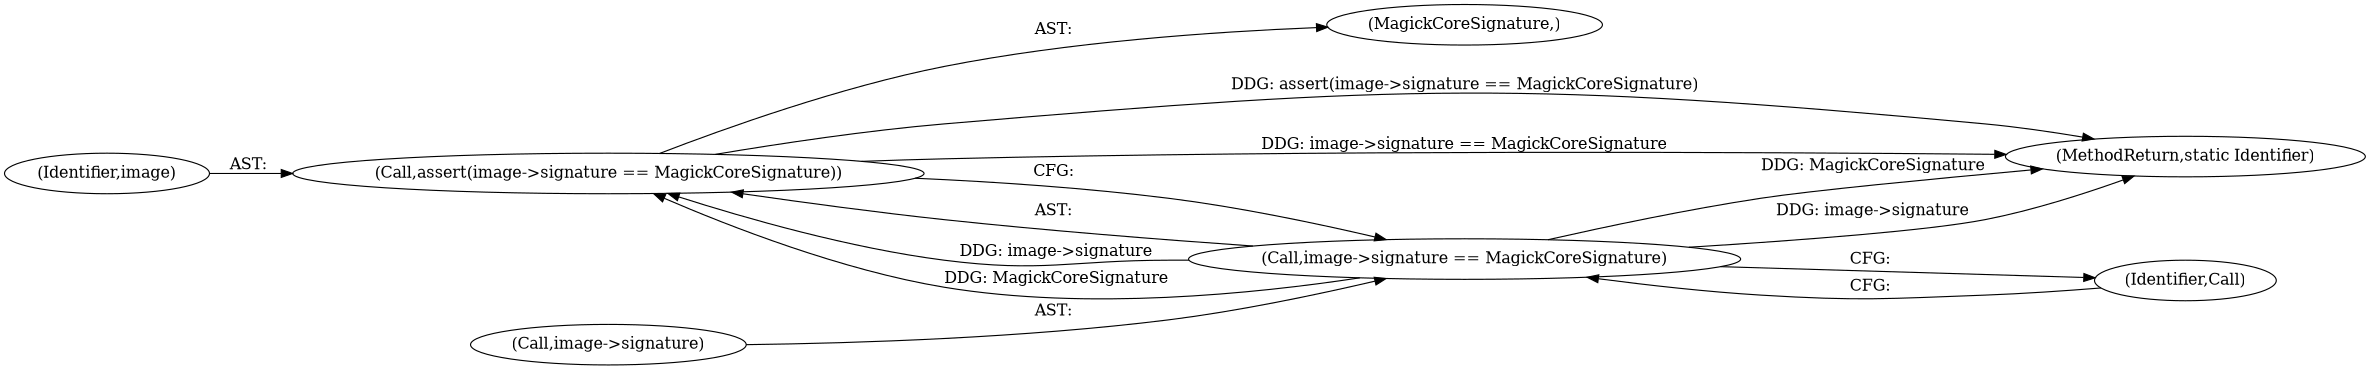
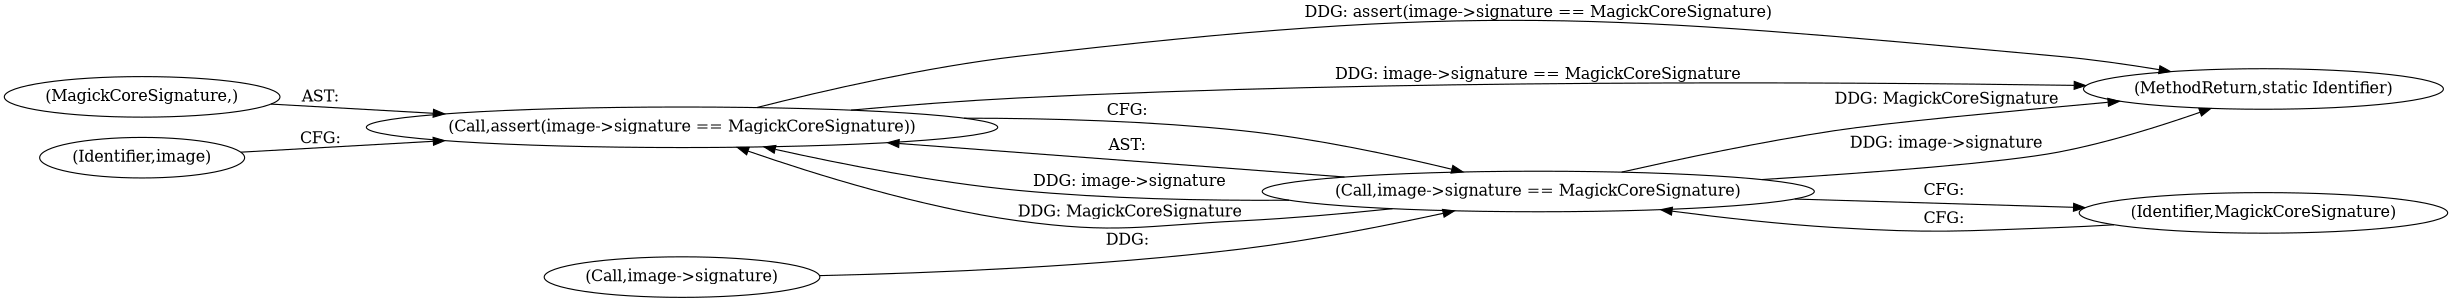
edge "(Call,assert(image->signature == MagickCoreSignature))" -> "(MagickCoreSignature,)": reversed
edge "(Identifier,image)" -> "(Call,assert(image->signature == MagickCoreSignature))": label "AST: " -> "CFG: "
node "(Identifier,Call)": label "(Identifier,Call)" -> "(Identifier,MagickCoreSignature)"
edge "(Call,image->signature)" -> "(Call,image->signature == MagickCoreSignature)": label "AST: " -> "DDG: "
